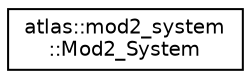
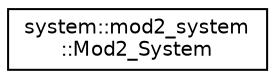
node "atlas::mod2_system ::Mod2_System": label "atlas::mod2_system ::Mod2_System" -> "system::mod2_system ::Mod2_System"
